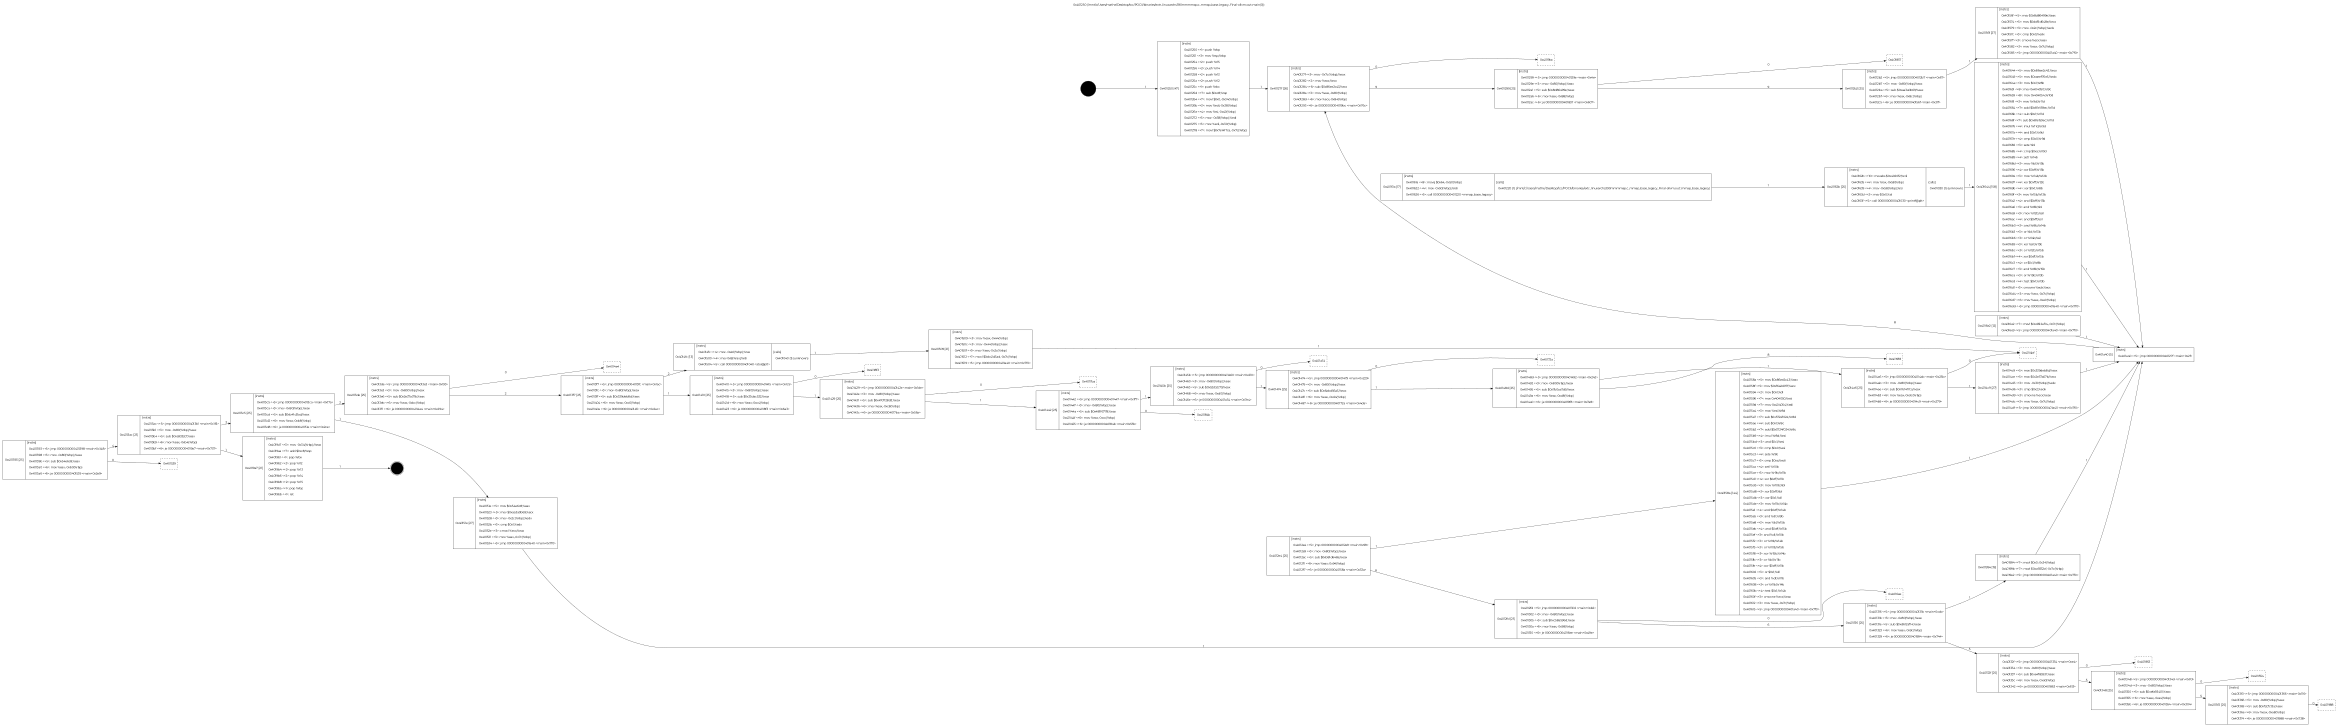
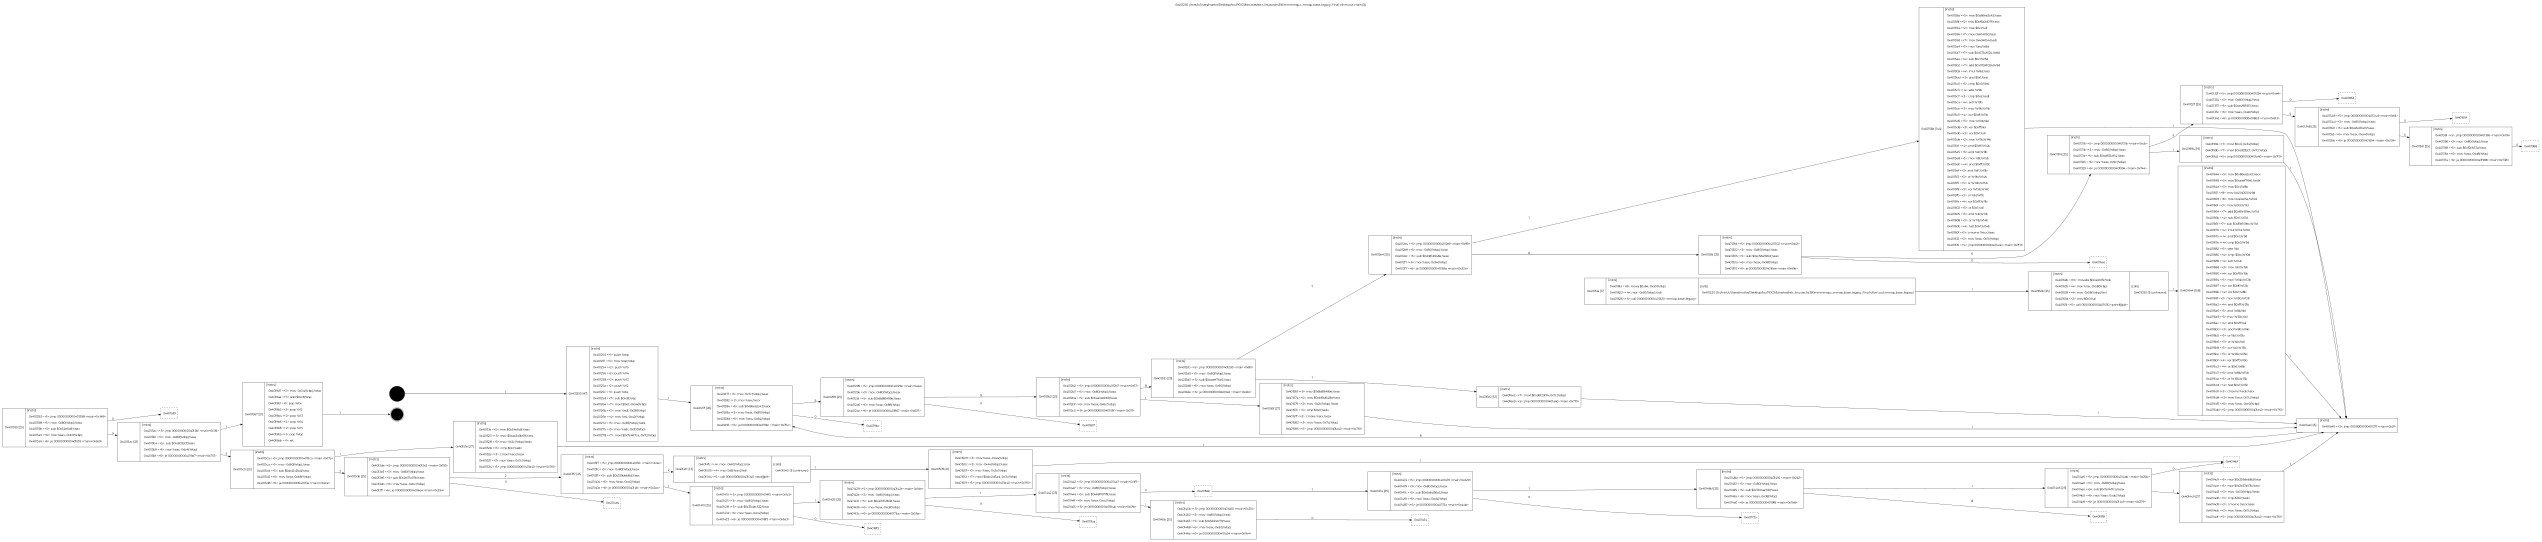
node "0x4012cb [25]": added
edge "0x40145b [25]" -> "0x401474 [25]": now "0x40184b" -> "0x401474 [25]"
